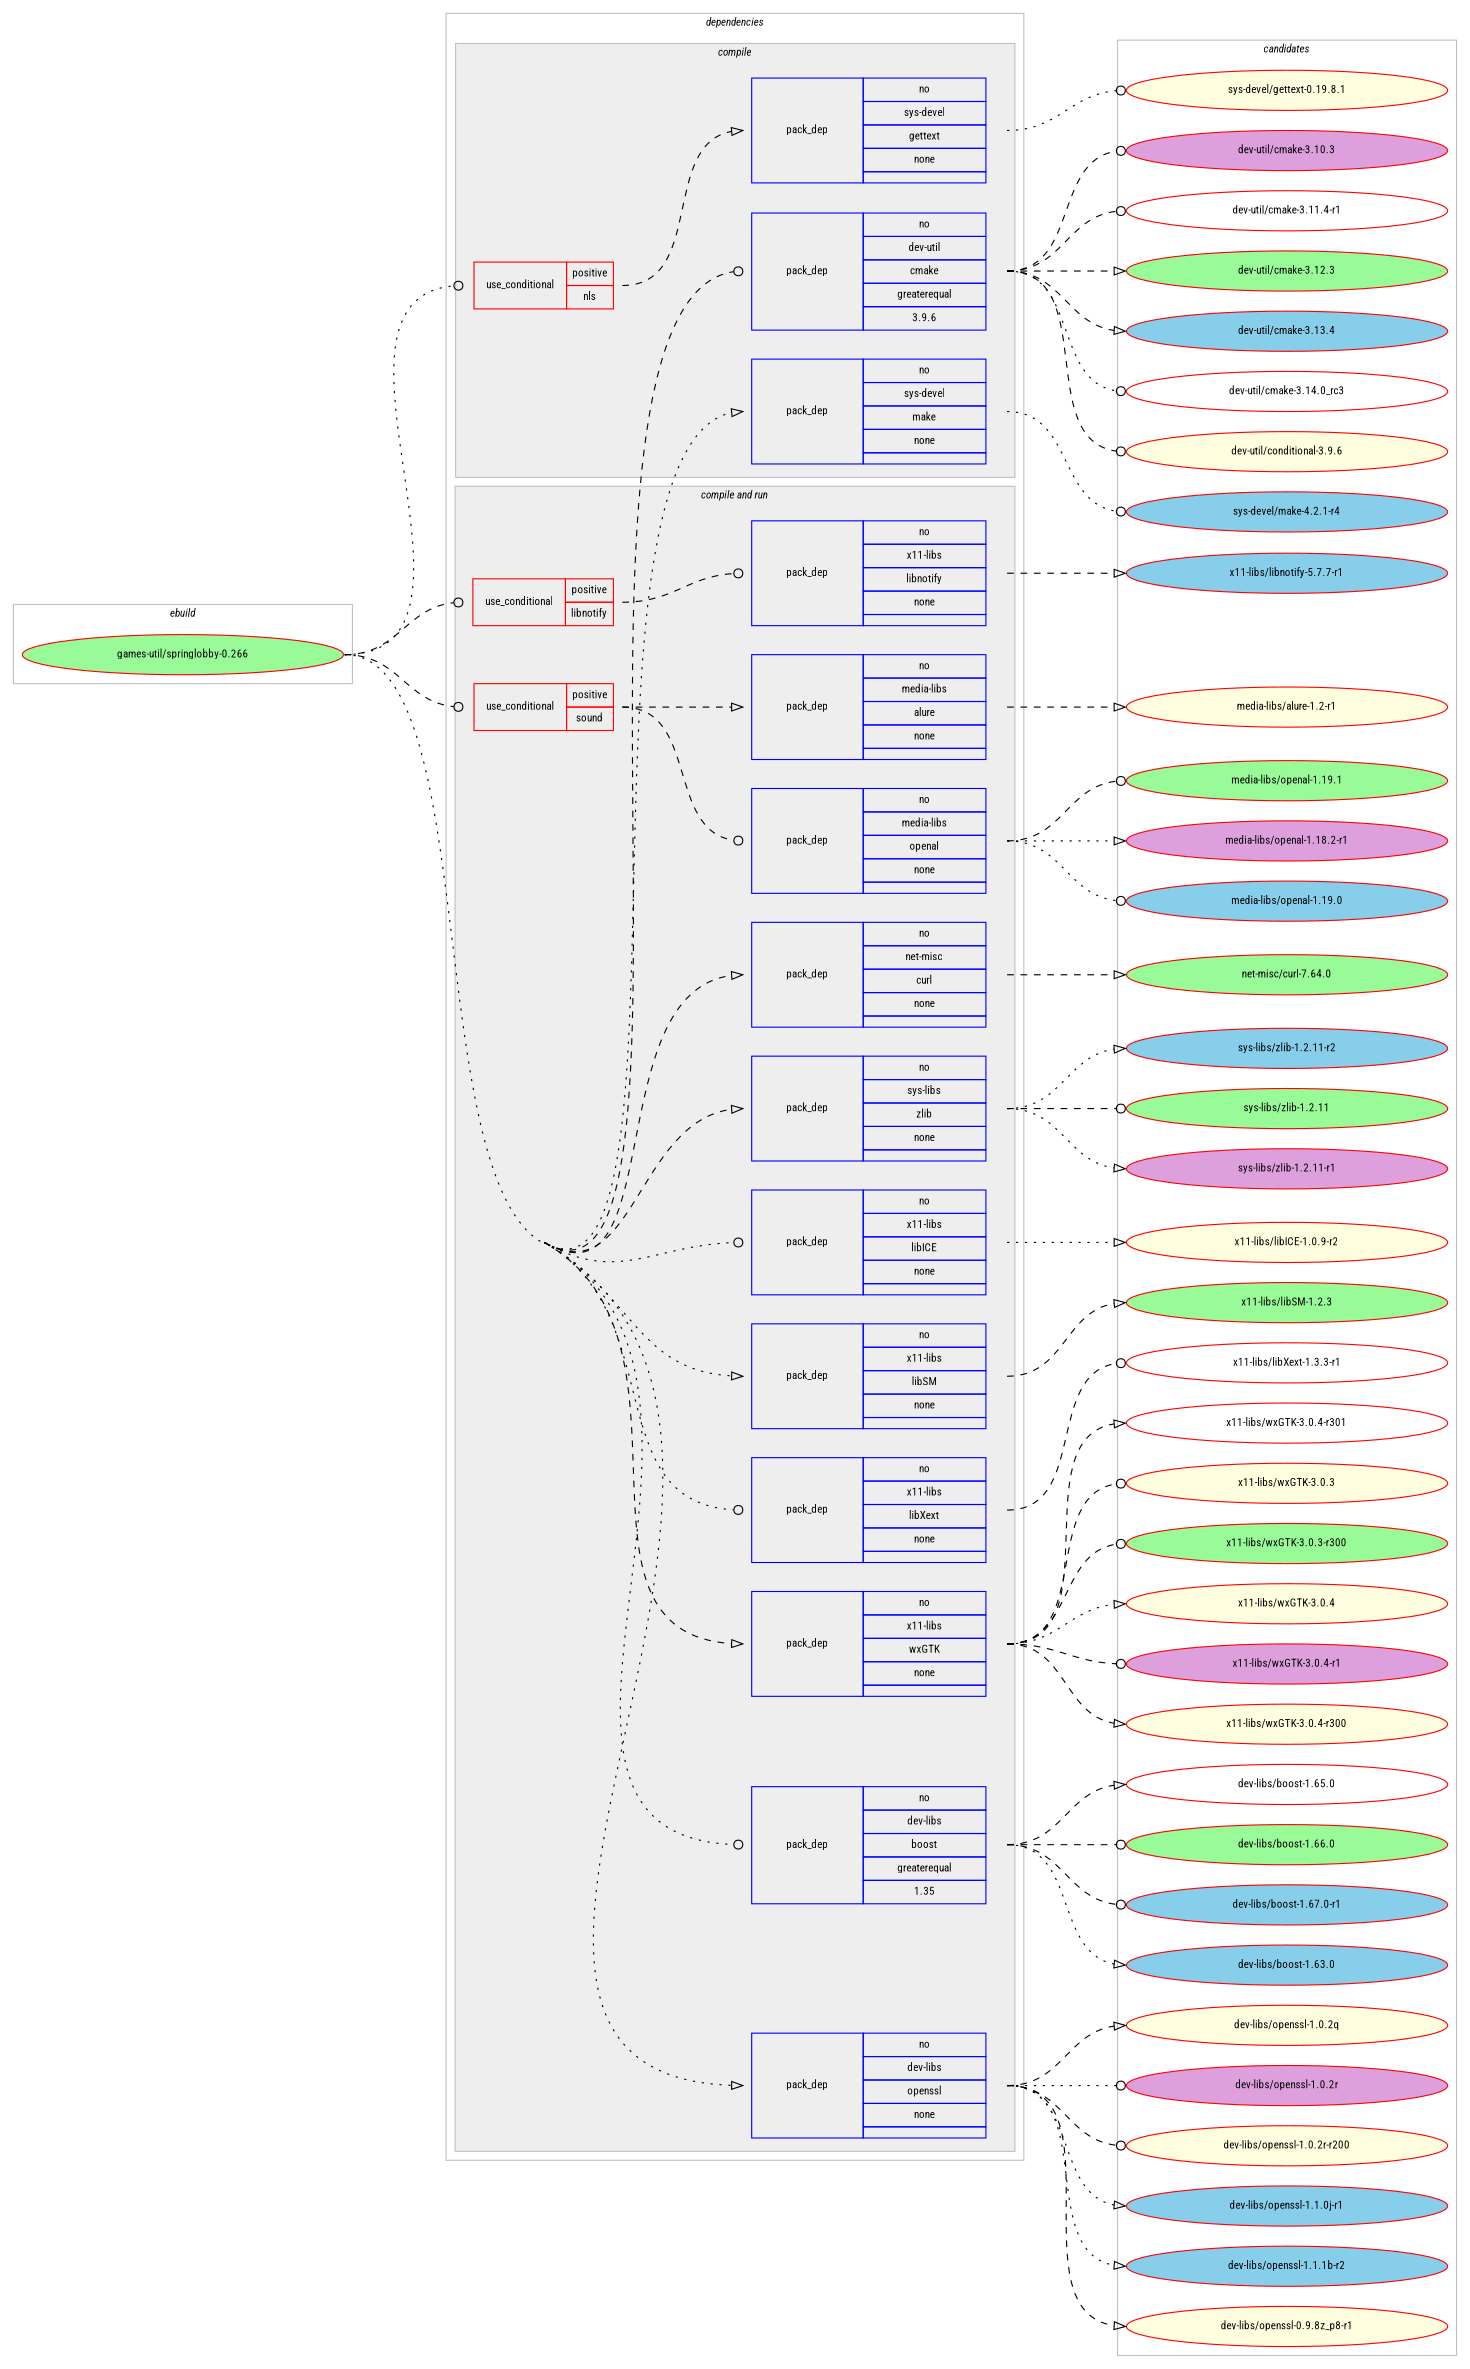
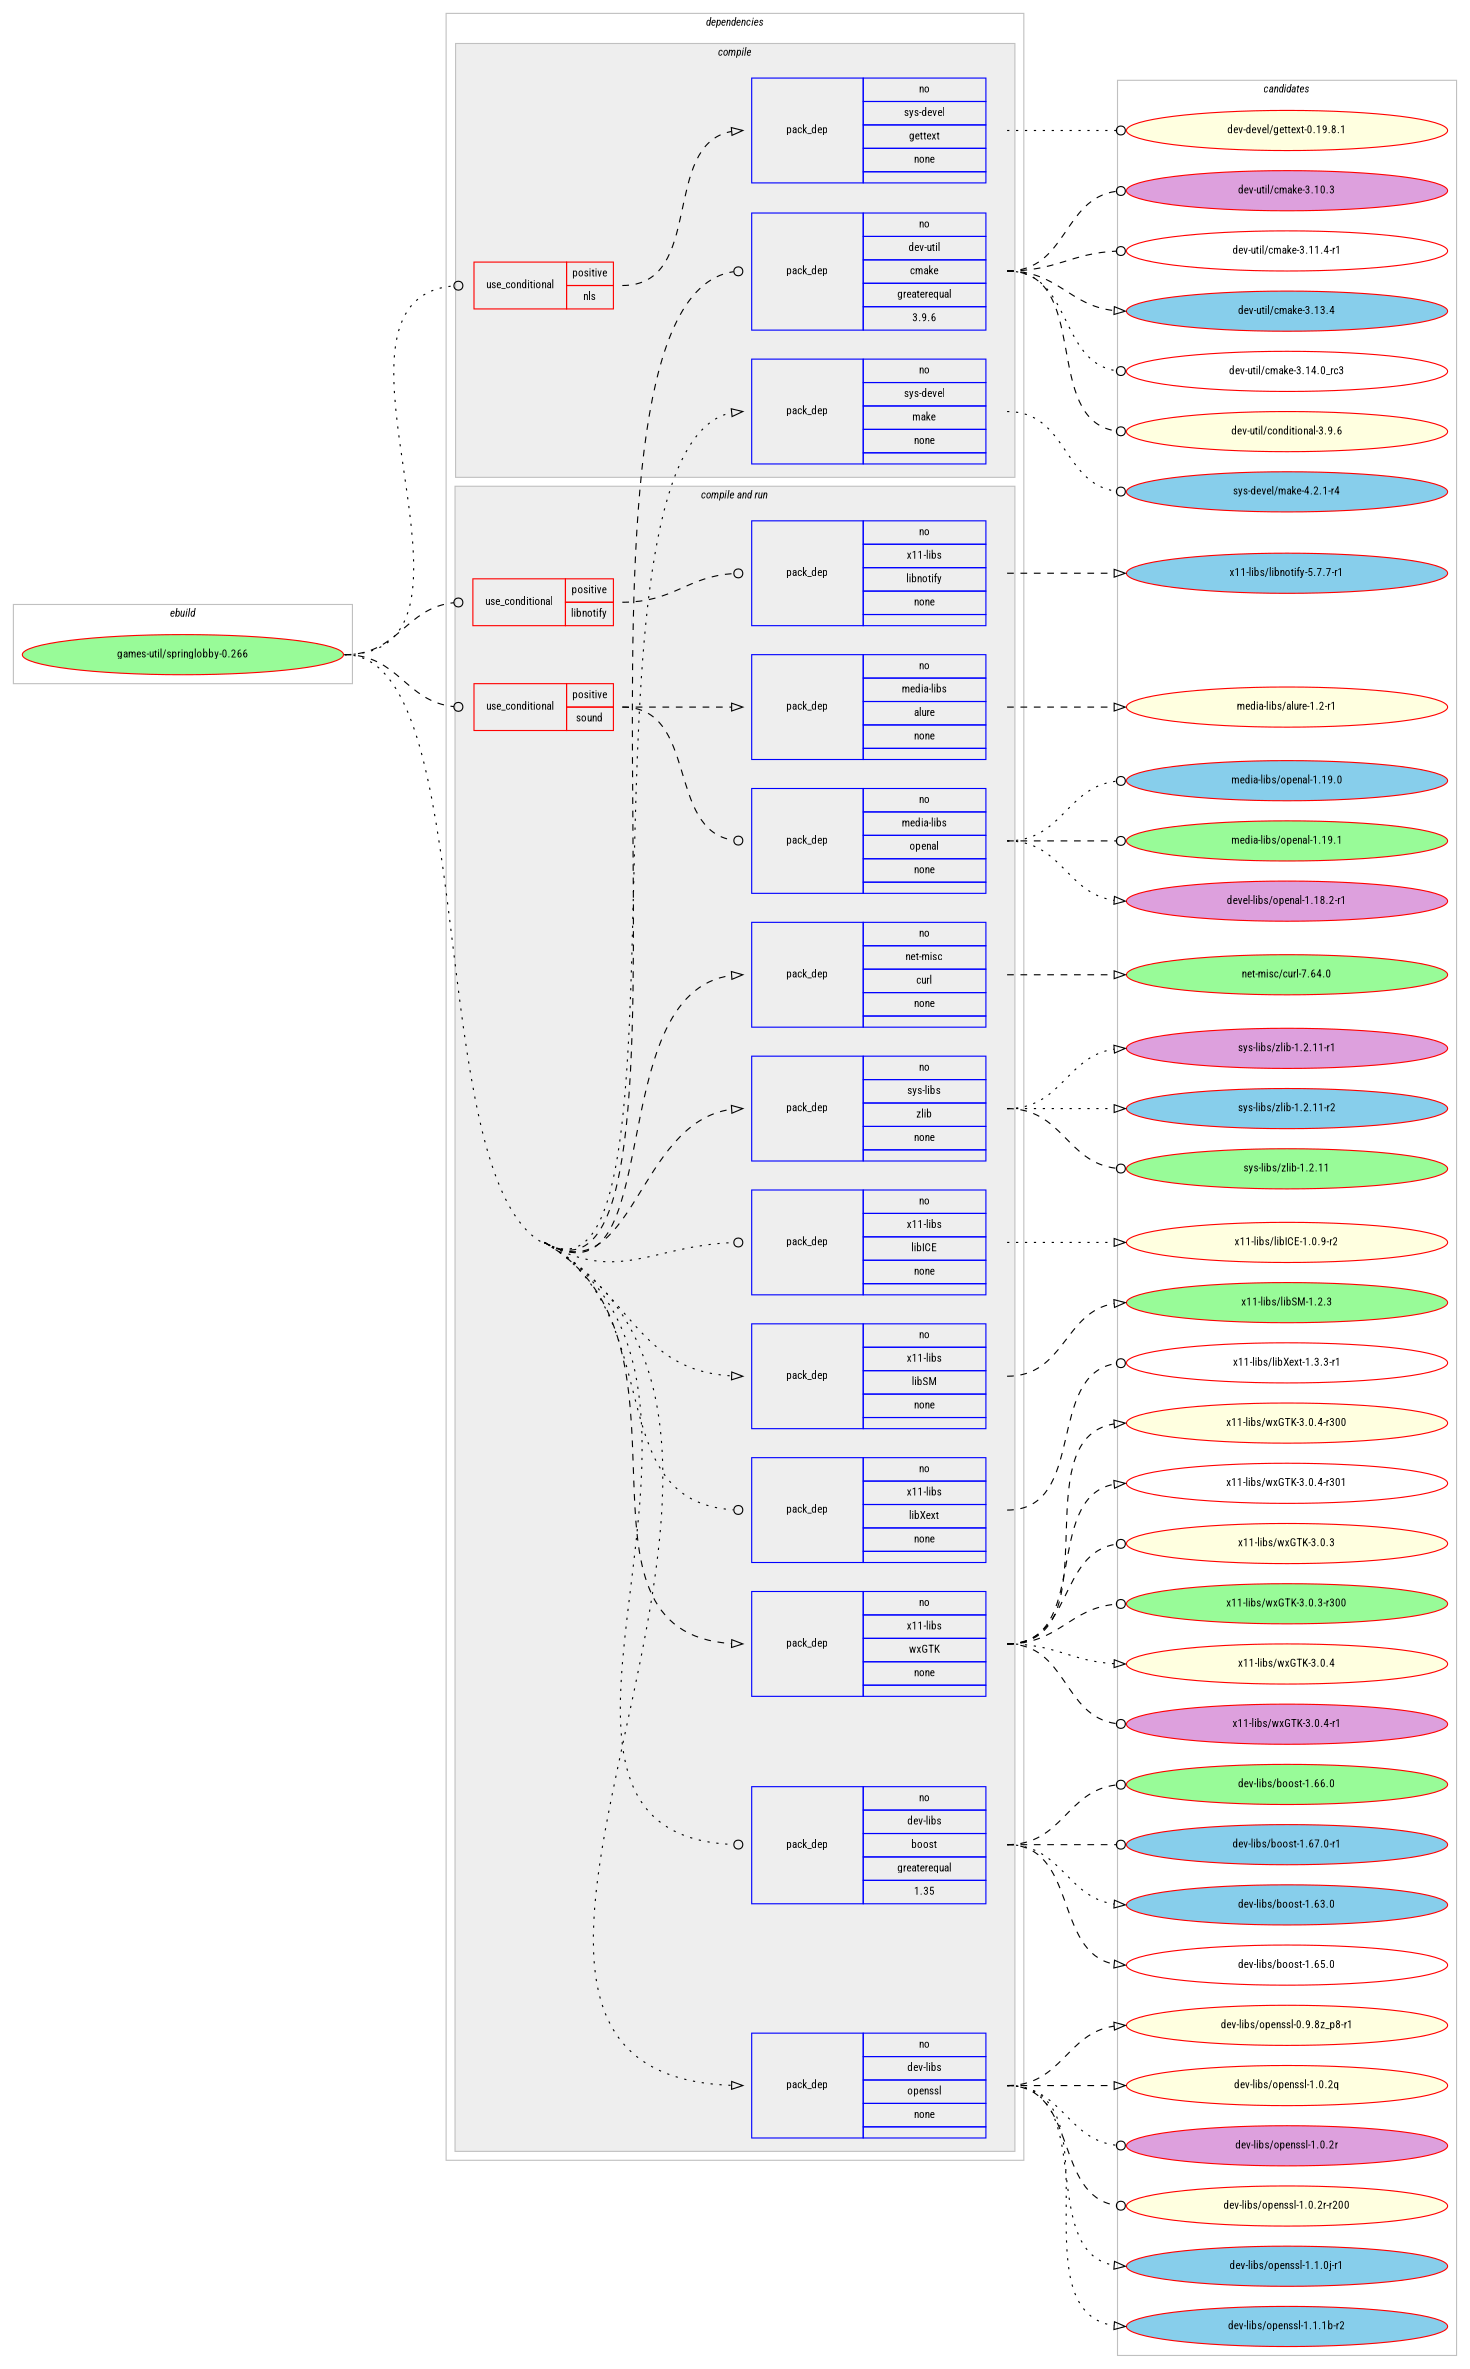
node "sys-devel/gettext-0.19.8.1": label "sys-devel/gettext-0.19.8.1" -> "dev-devel/gettext-0.19.8.1"
node "dev-util/cmake-3.12.3": removed
node "media-libs/openal-1.18.2-r1": label "media-libs/openal-1.18.2-r1" -> "devel-libs/openal-1.18.2-r1"
